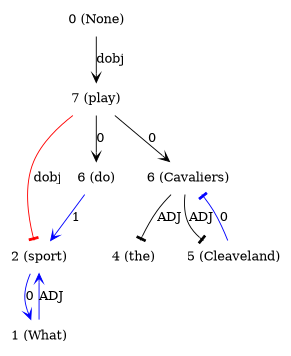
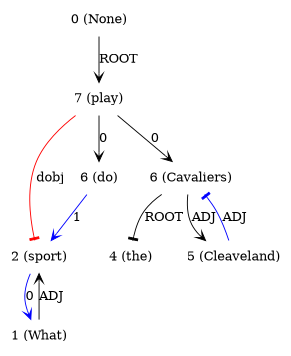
edge "0 (None)" -> "7 (play)": label "dobj" -> "ROOT"
edge "6 (Cavaliers)" -> "4 (the)": label "ADJ" -> "ROOT"
edge "6 (Cavaliers)" -> "5 (Cleaveland)": arrowhead tee -> vee
edge "5 (Cleaveland)" -> "6 (Cavaliers)": label "0" -> "ADJ"
edge "1 (What)" -> "2 (sport)": color blue -> black
